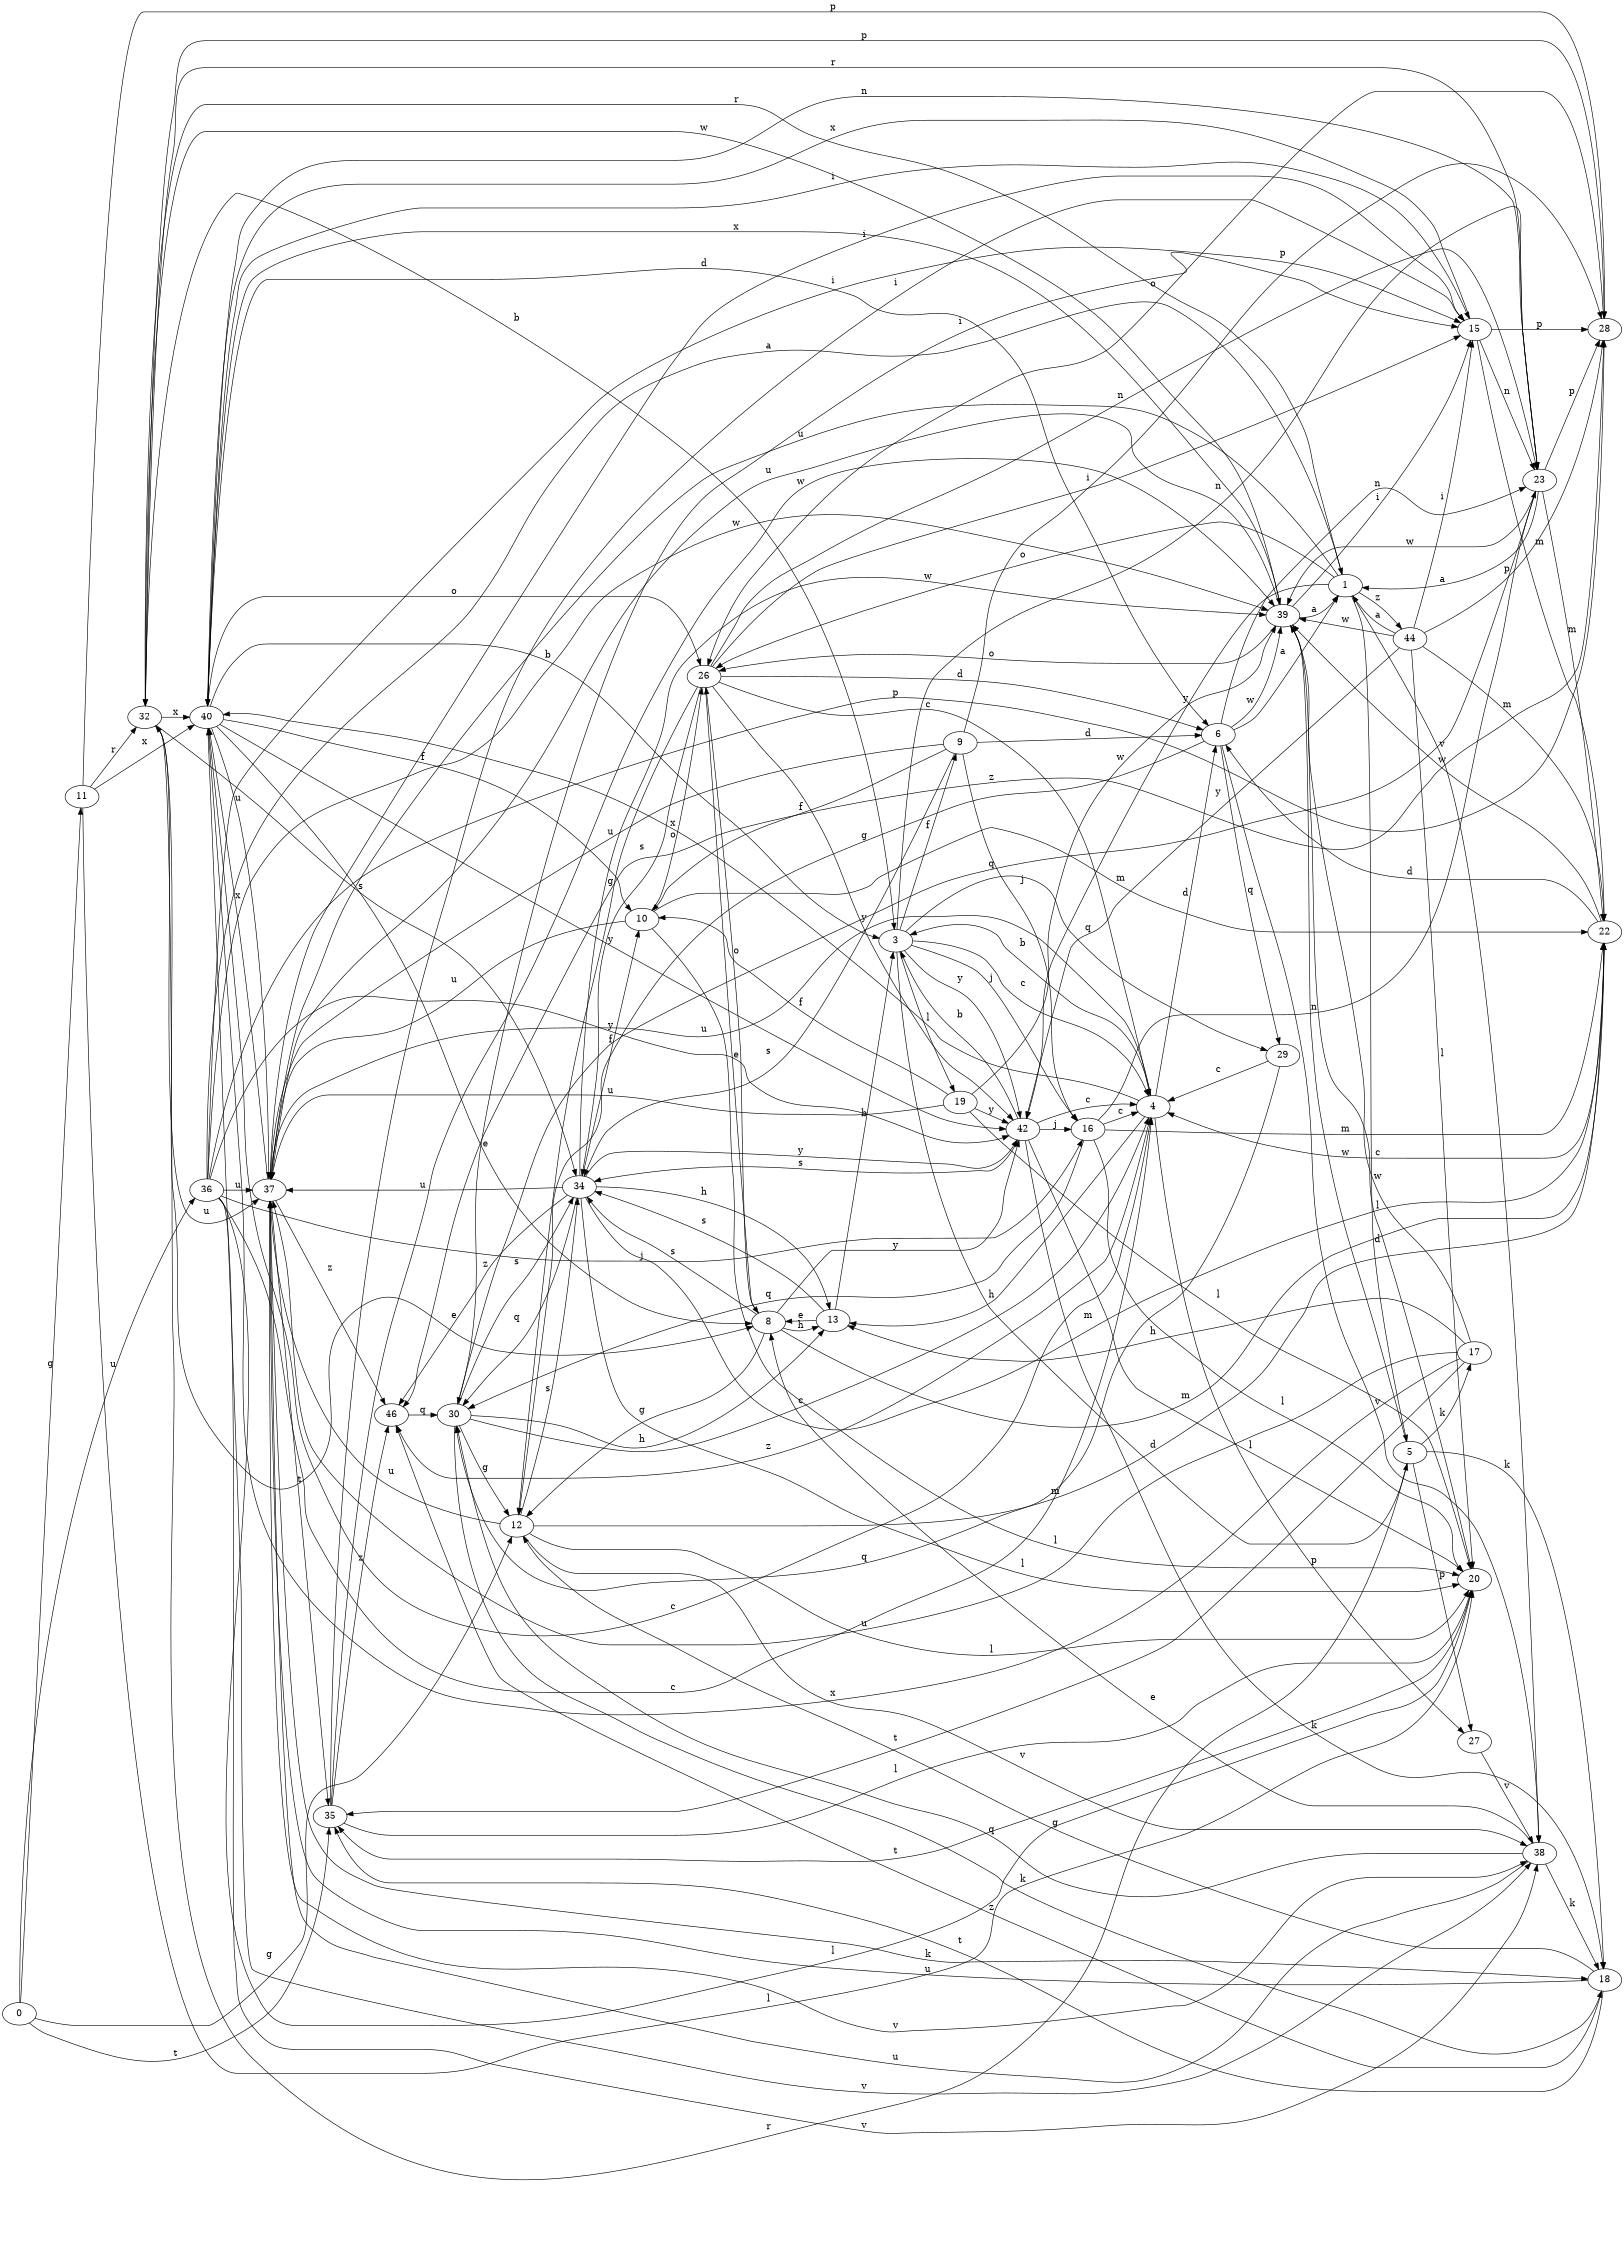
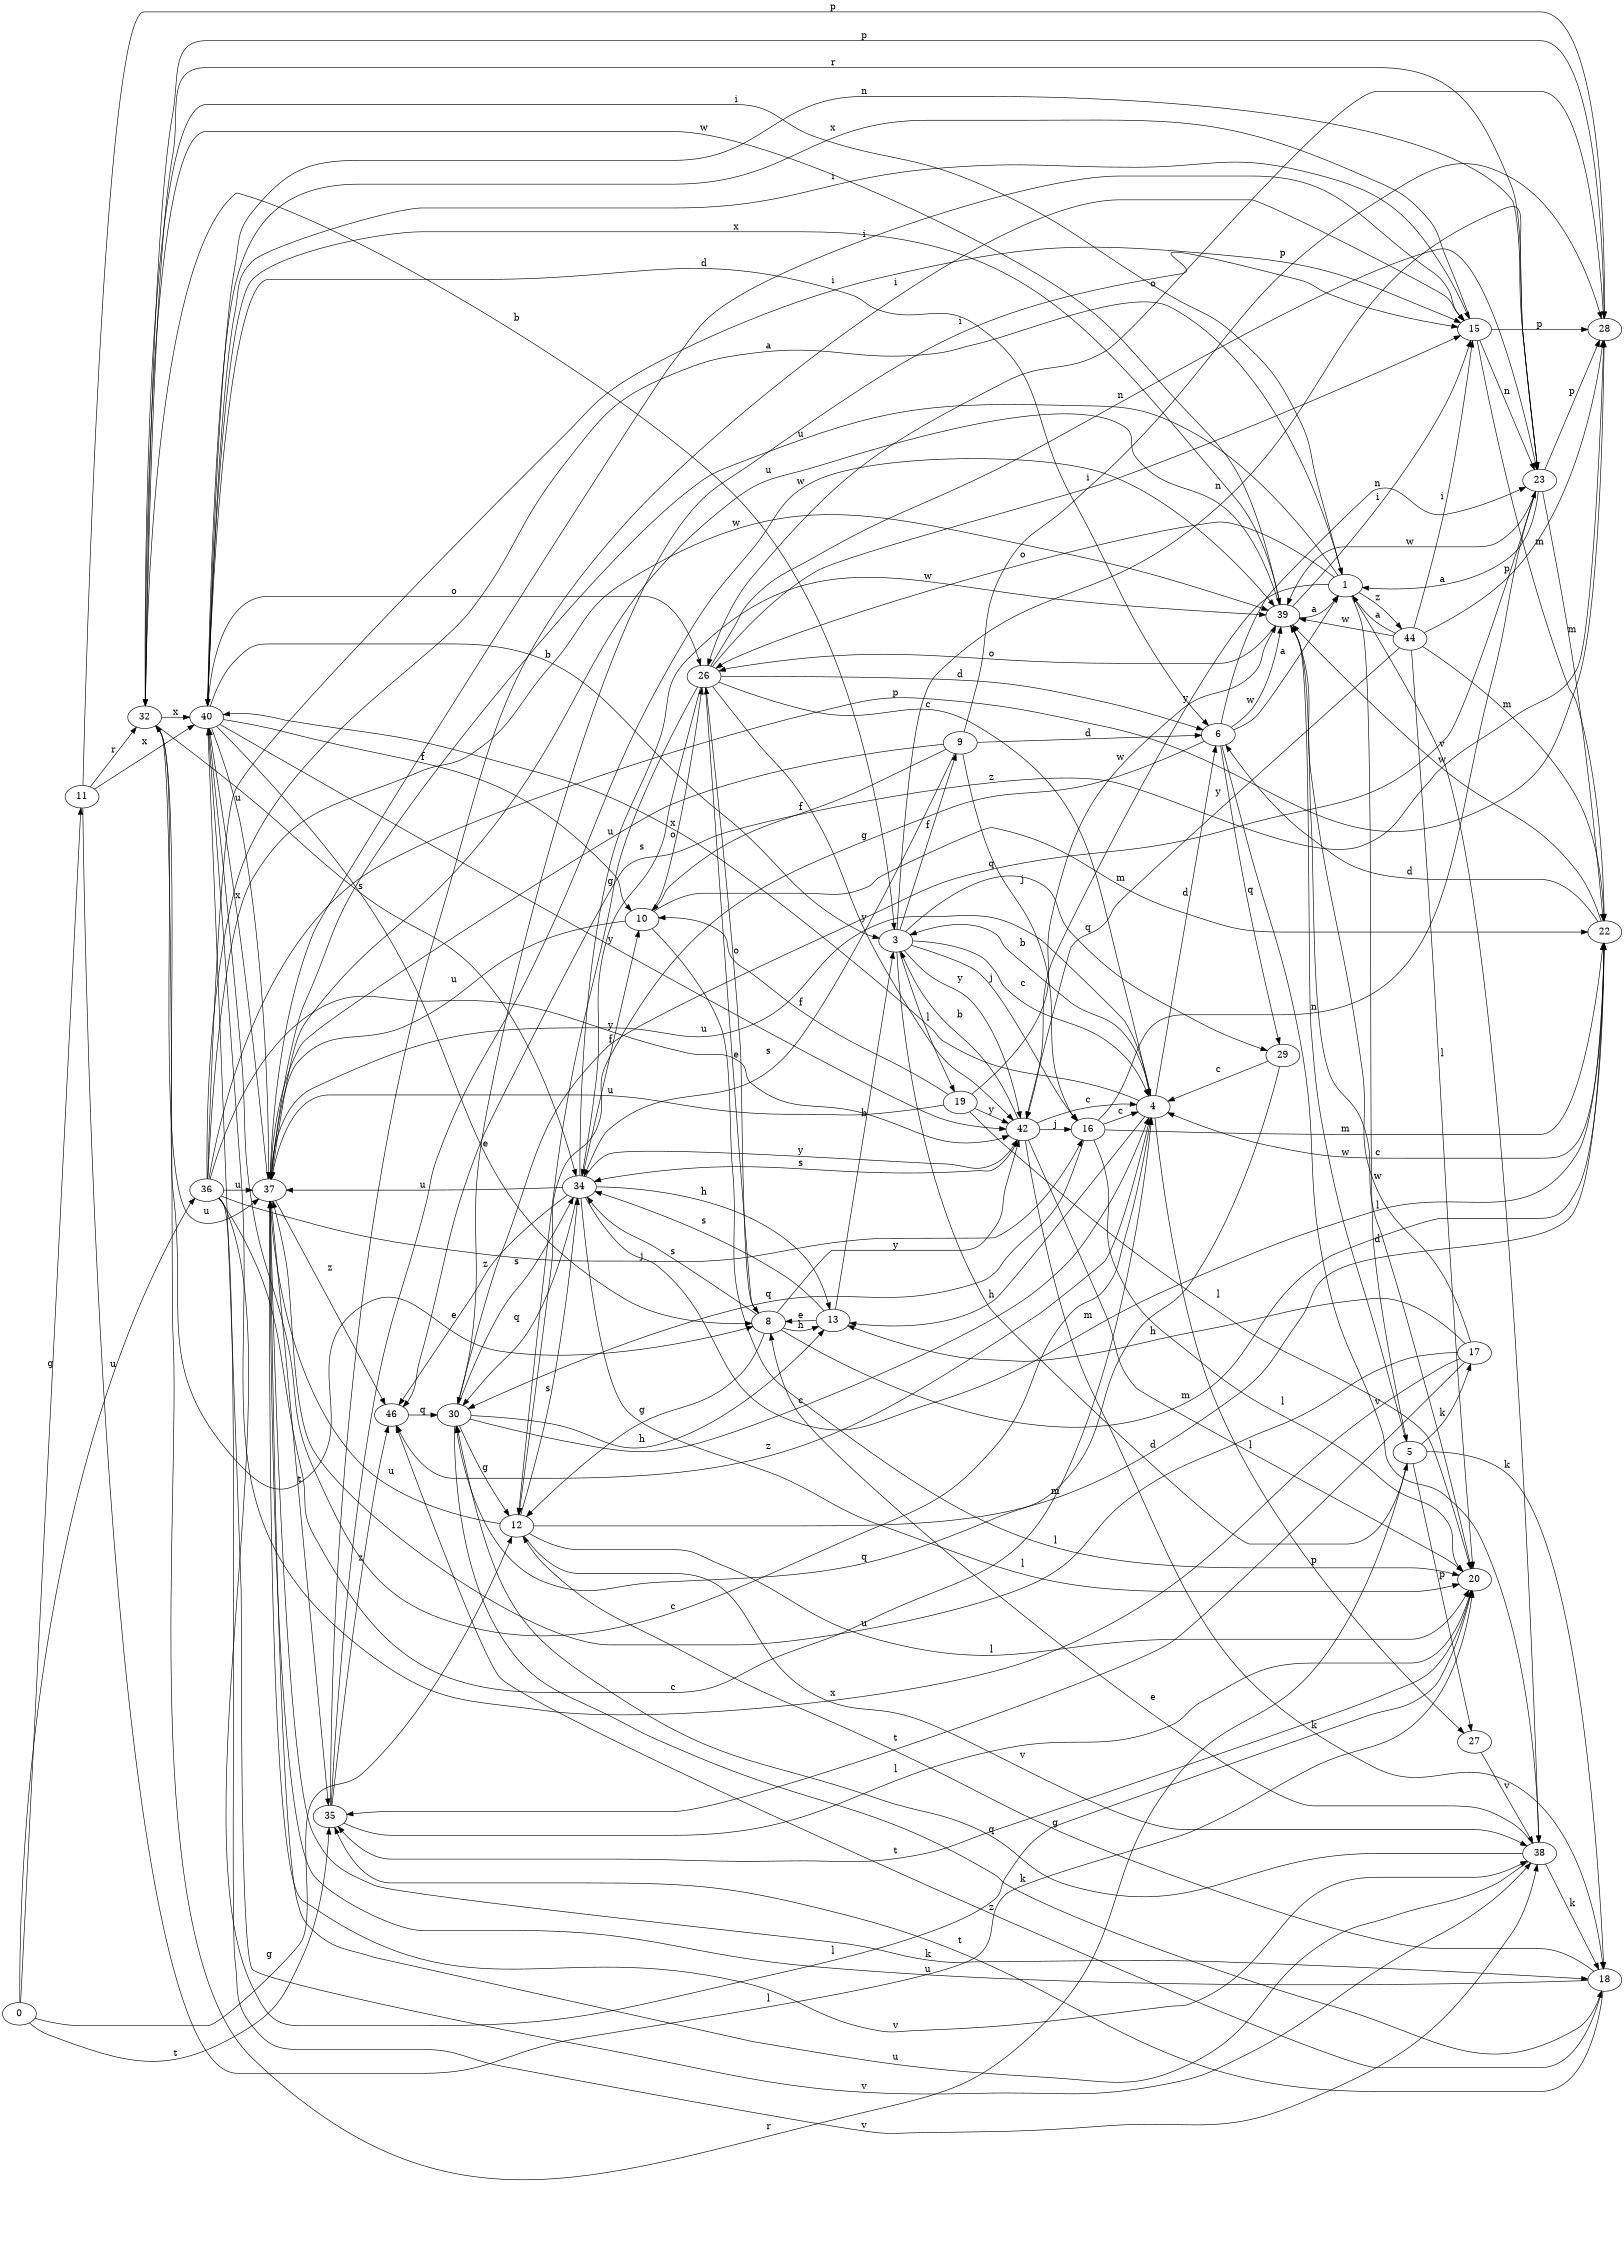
edge "1" -> "32": label "r" -> "i"
